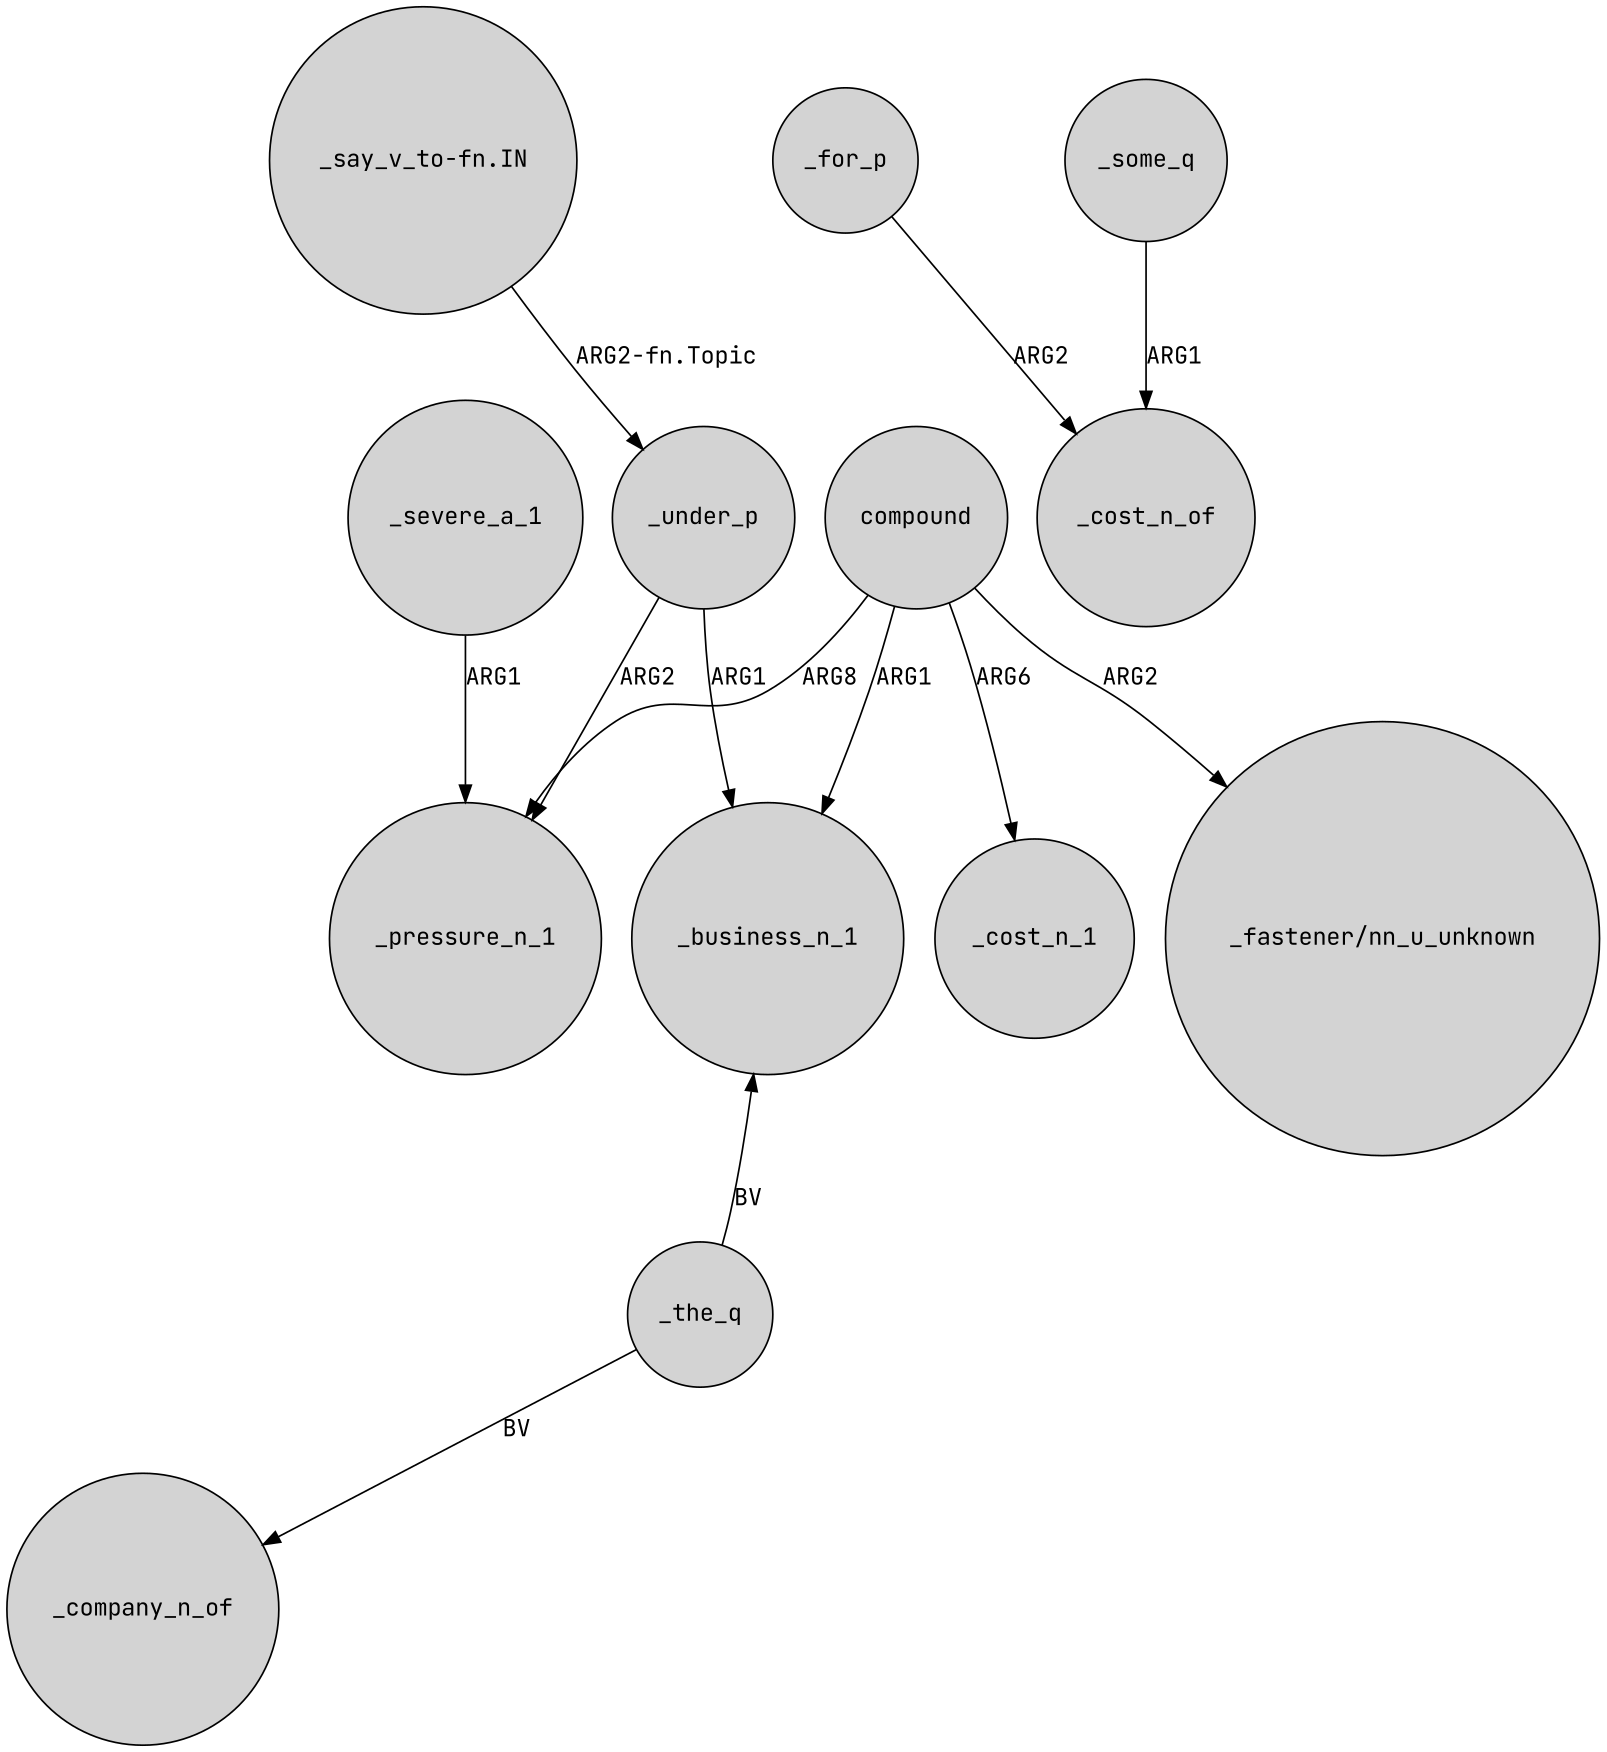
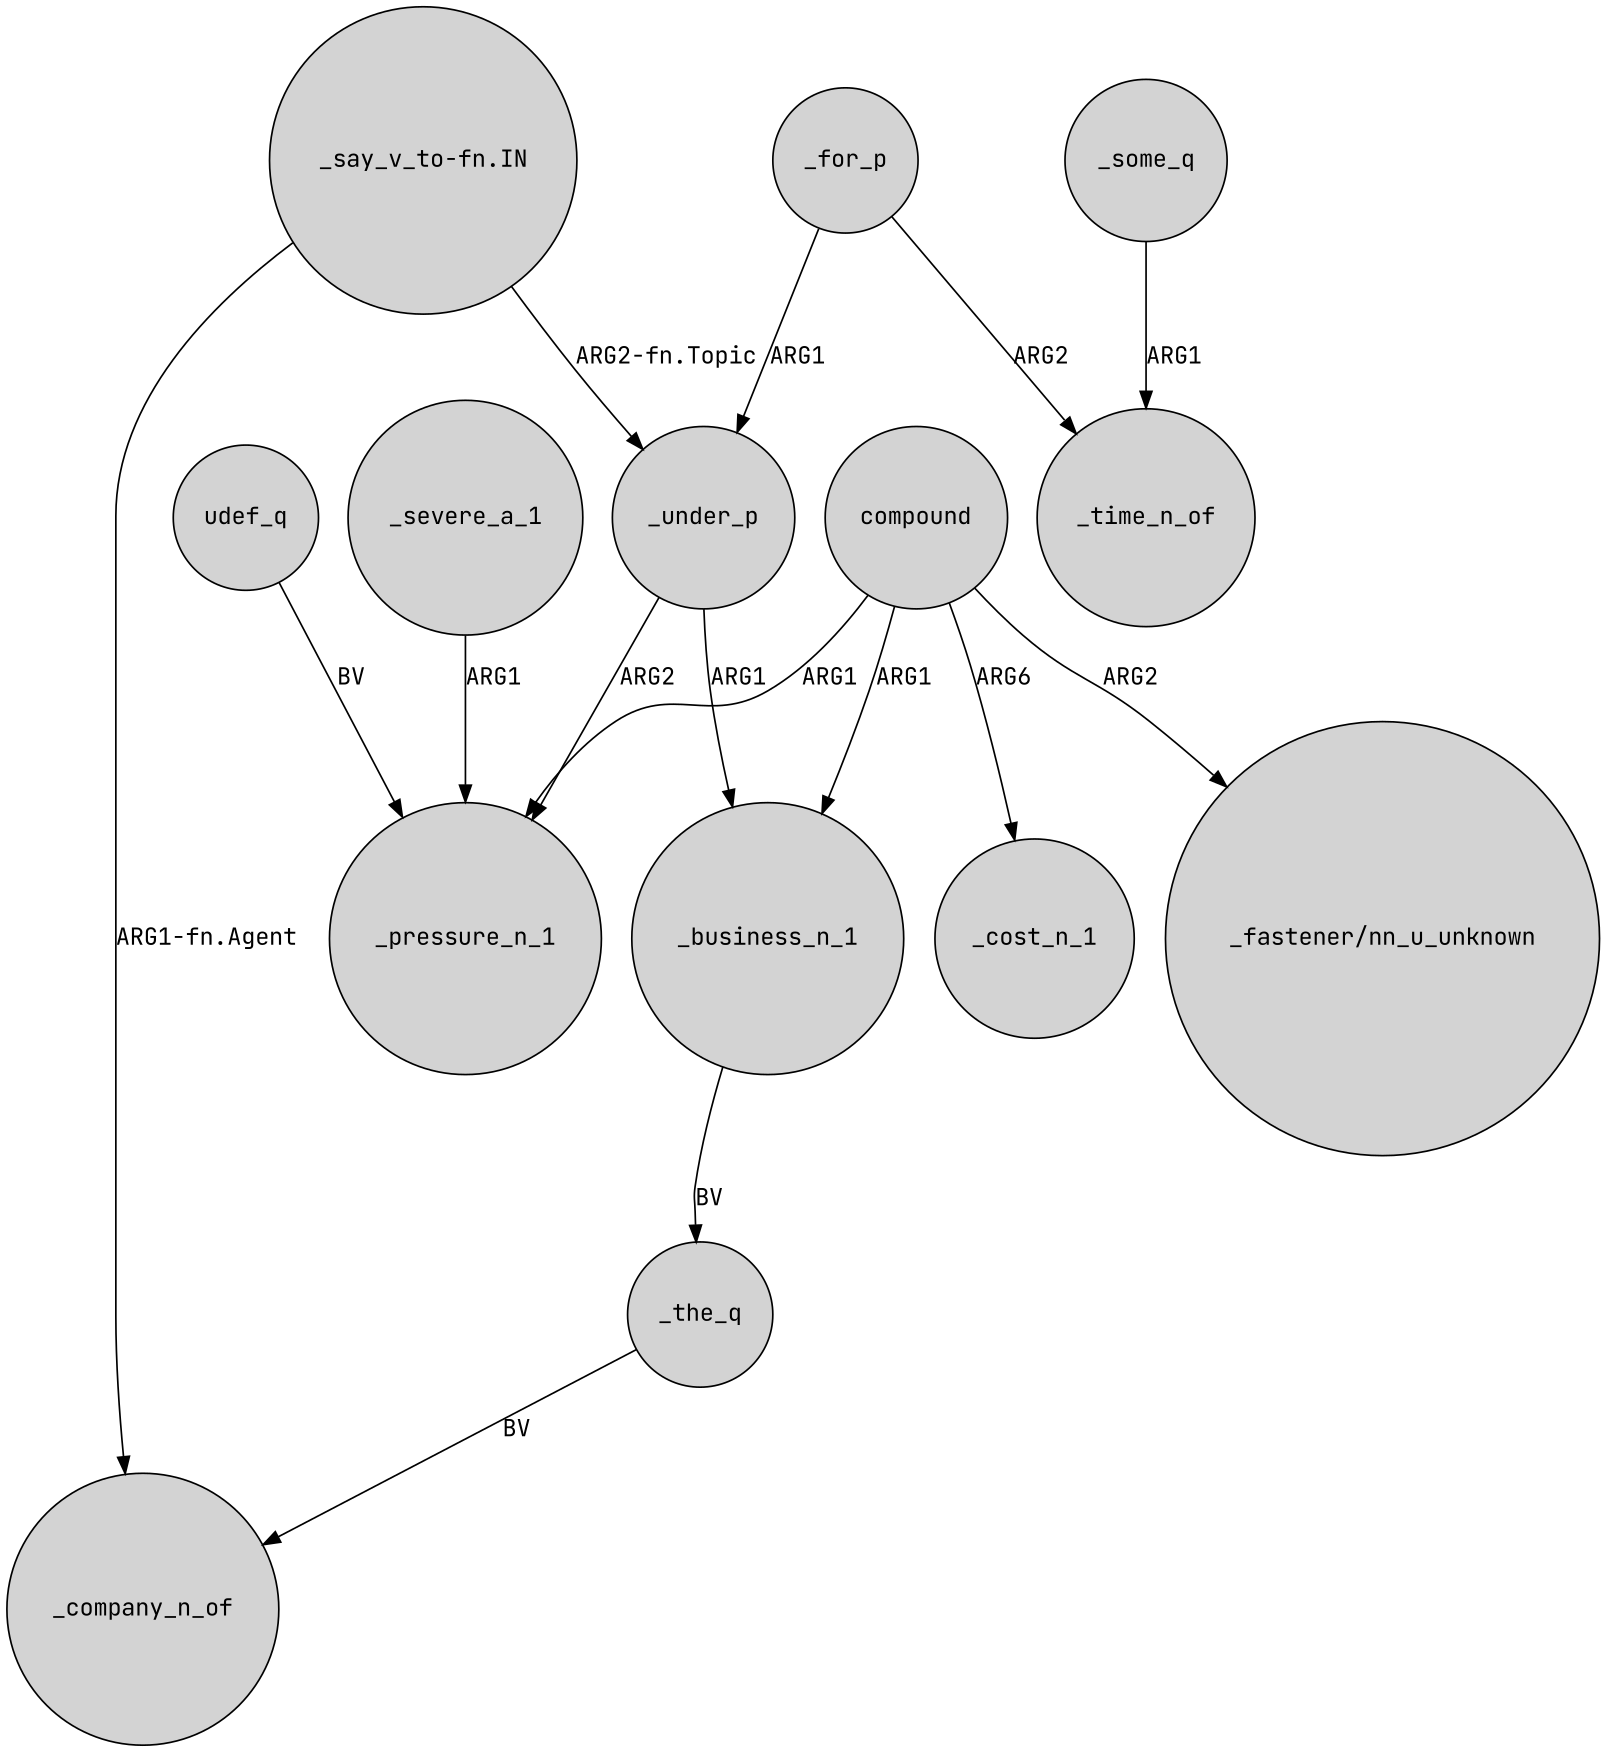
edge "_for_p" -> "_under_p": added, label "ARG1"
node "udef_q": added
node "_cost_n_of": label "_cost_n_of" -> "_time_n_of"
edge "compound" -> "_pressure_n_1": label "ARG8" -> "ARG1"
edge "_say_v_to-fn.IN" -> "_company_n_of": added, label "ARG1-fn.Agent"
edge "_the_q" -> "_business_n_1": reversed
